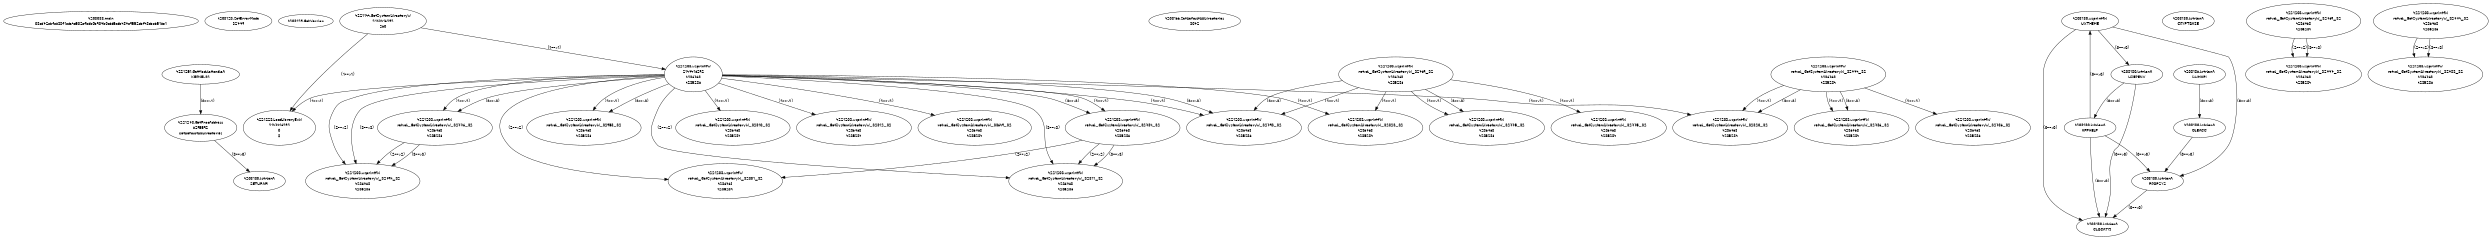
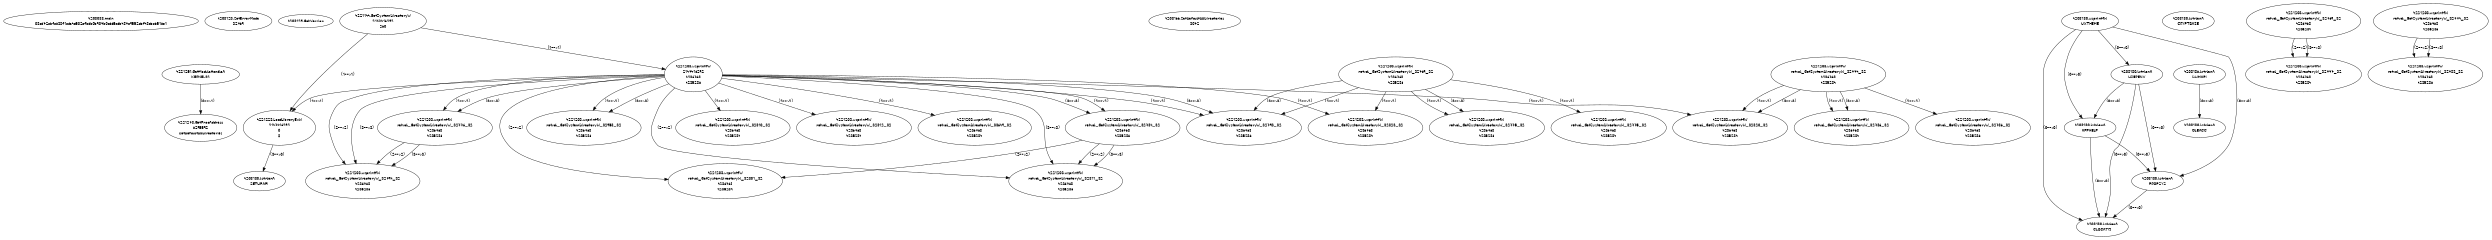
node "4208123.SetErrorMode 32779": label "4208123.SetErrorMode 32779" -> "4208123.SetErrorMode 32769"
edge "4208180.lstrlenA APPHELP" -> "4208180.wsprintfW UXTHEME": reversed
edge "4208180.lstrlenA OLEACC" -> "4208180.lstrlenA PROPSYS": now "4208180.lstrlenA USERENV" -> "4208180.lstrlenA PROPSYS"
edge "4221278.GetProcAddress 6295592 SetDefaultDllDirectories" -> "4208180.lstrlenA SETUPAPI": now "4221223.LoadLibraryExW 2147416292 0 8" -> "4208180.lstrlenA SETUPAPI"
